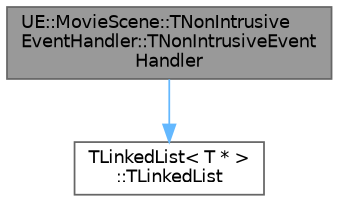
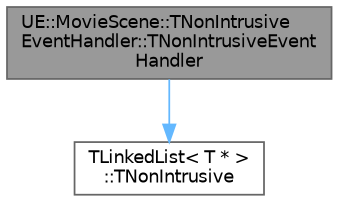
node "TLinkedList< T * > ::TLinkedList": label "TLinkedList< T * > ::TLinkedList" -> "TLinkedList< T * > ::TNonIntrusive"
